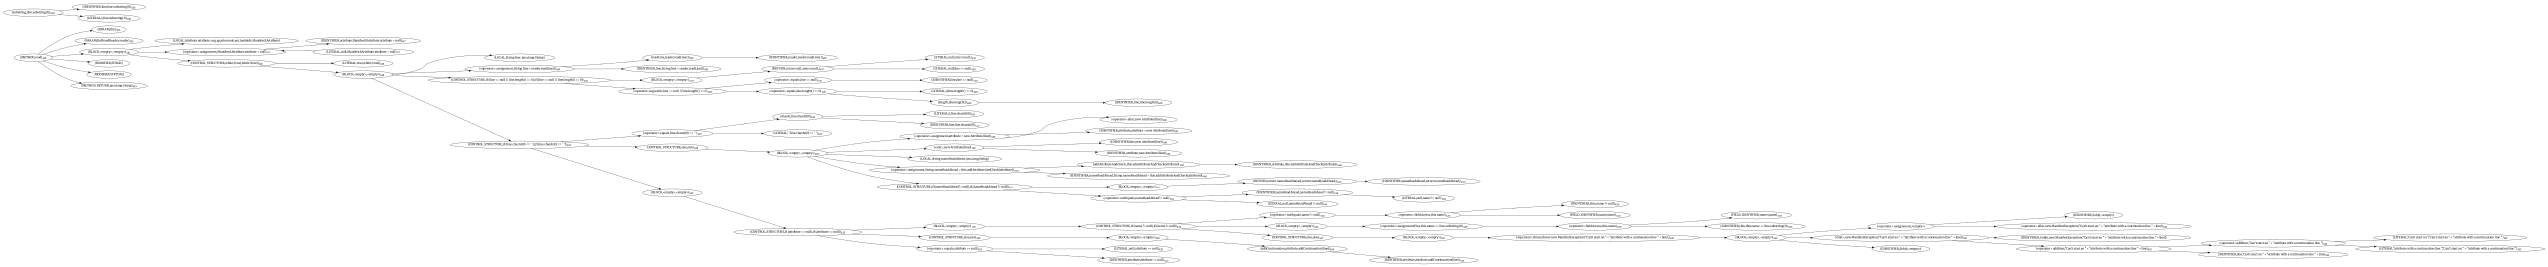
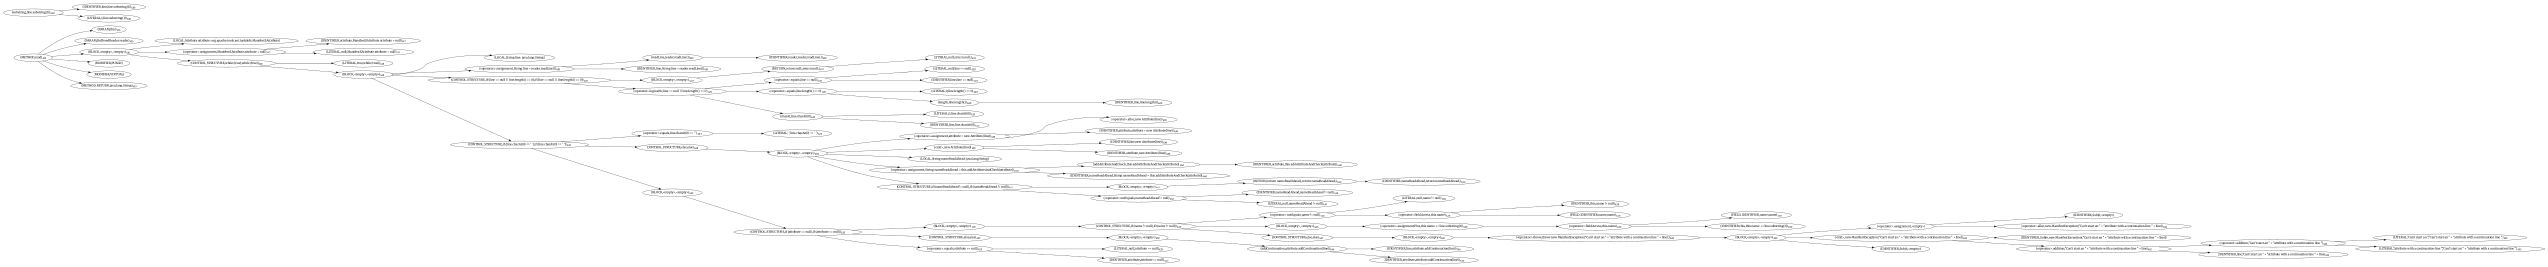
edge "(LITERAL,null,Manifest$Attribute attribute = null)" -> "(<operator>.assignment,Manifest$Attribute attribute = null)": reversed
edge "(RETURN,return null;,return null;)" -> "(LITERAL,null,line == null)": now "(<operator>.equals,line == null)" -> "(LITERAL,null,line == null)"
edge "(<operator>.equals,line.charAt(0) == ' ')" -> "(charAt,line.charAt(0))": now "(<operator>.logicalOr,line == null || line.length() == 0)" -> "(charAt,line.charAt(0))"
edge "(IDENTIFIER,nameReadAhead,nameReadAhead != null)" -> "(LITERAL,null,name != null)": now "(<operator>.notEquals,name != null)" -> "(LITERAL,null,name != null)"
node "(IDENTIFIER,line,attribute.addContinuation(line))": added
